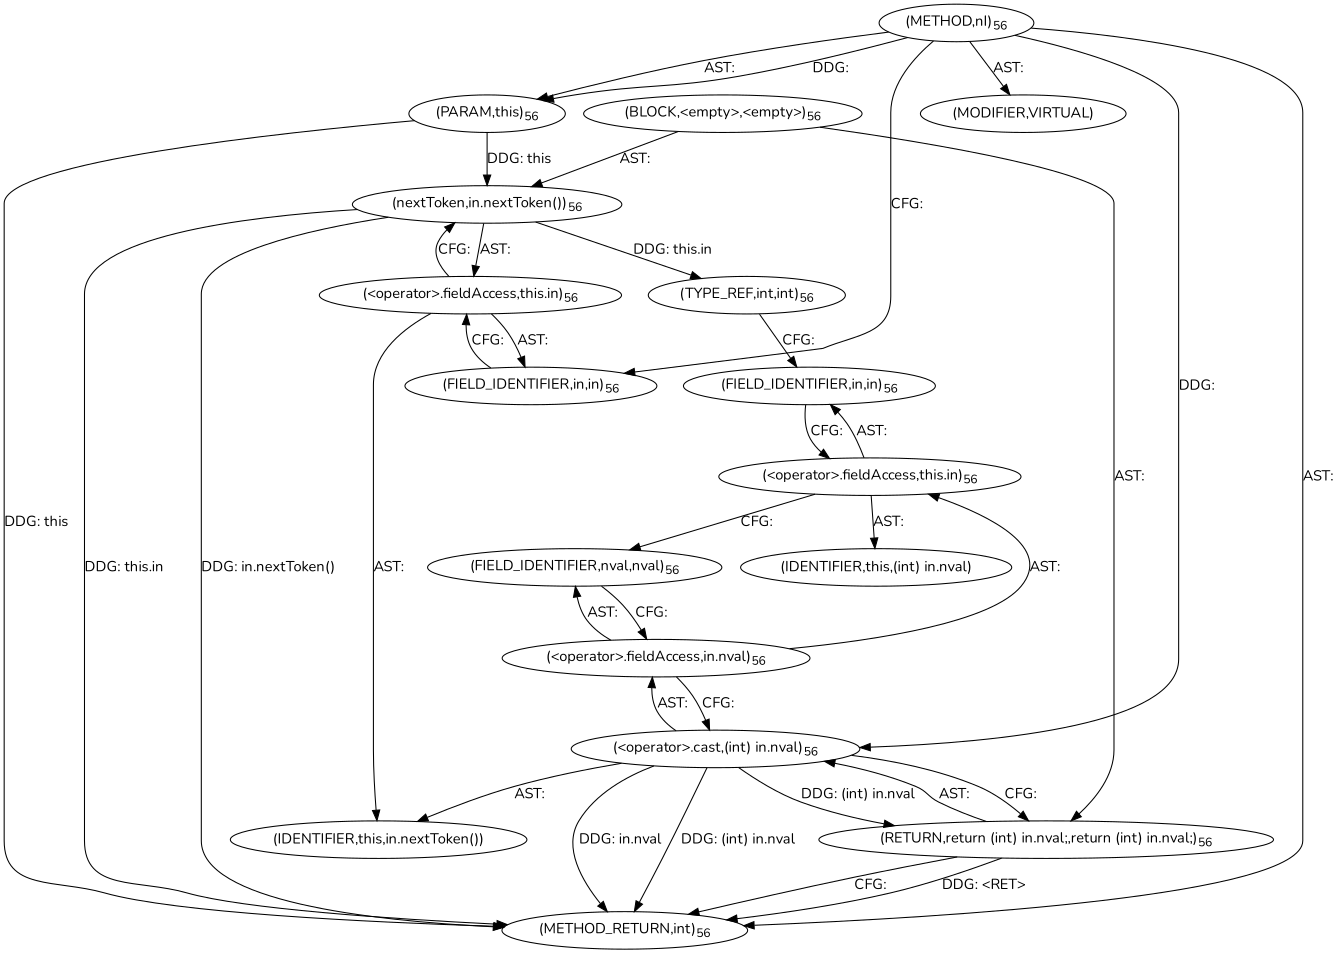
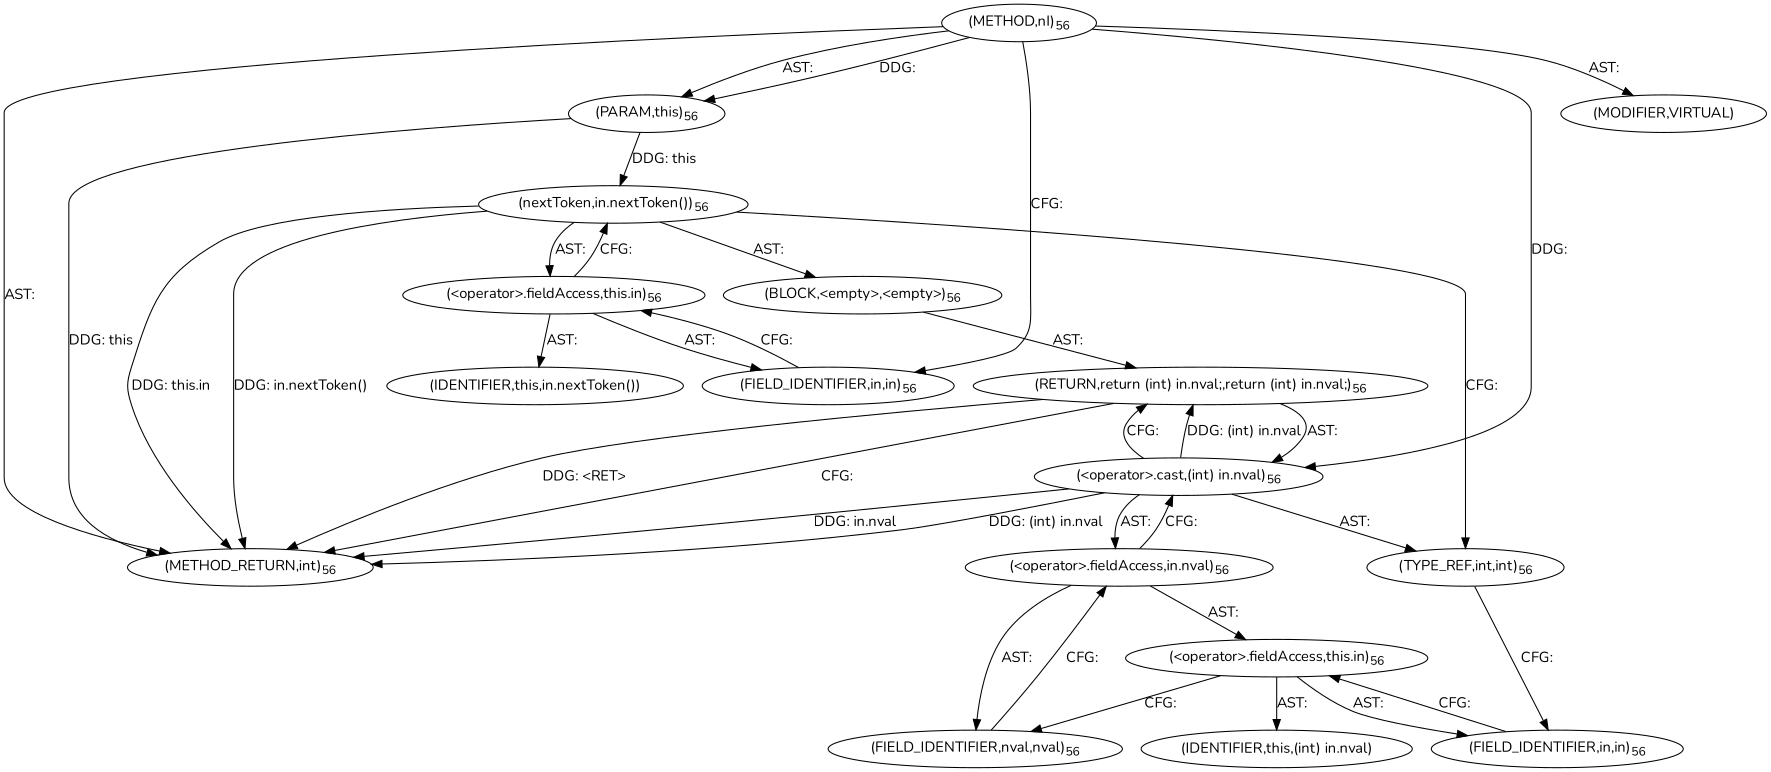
edge "(BLOCK,<empty>,<empty>)" -> "(nextToken,in.nextToken())": reversed
edge "(nextToken,in.nextToken())" -> "(TYPE_REF,int,int)": label "DDG: this.in" -> "CFG: "
edge "(<operator>.cast,(int) in.nval)" -> "(IDENTIFIER,this,in.nextToken())": now "(<operator>.cast,(int) in.nval)" -> "(TYPE_REF,int,int)"
